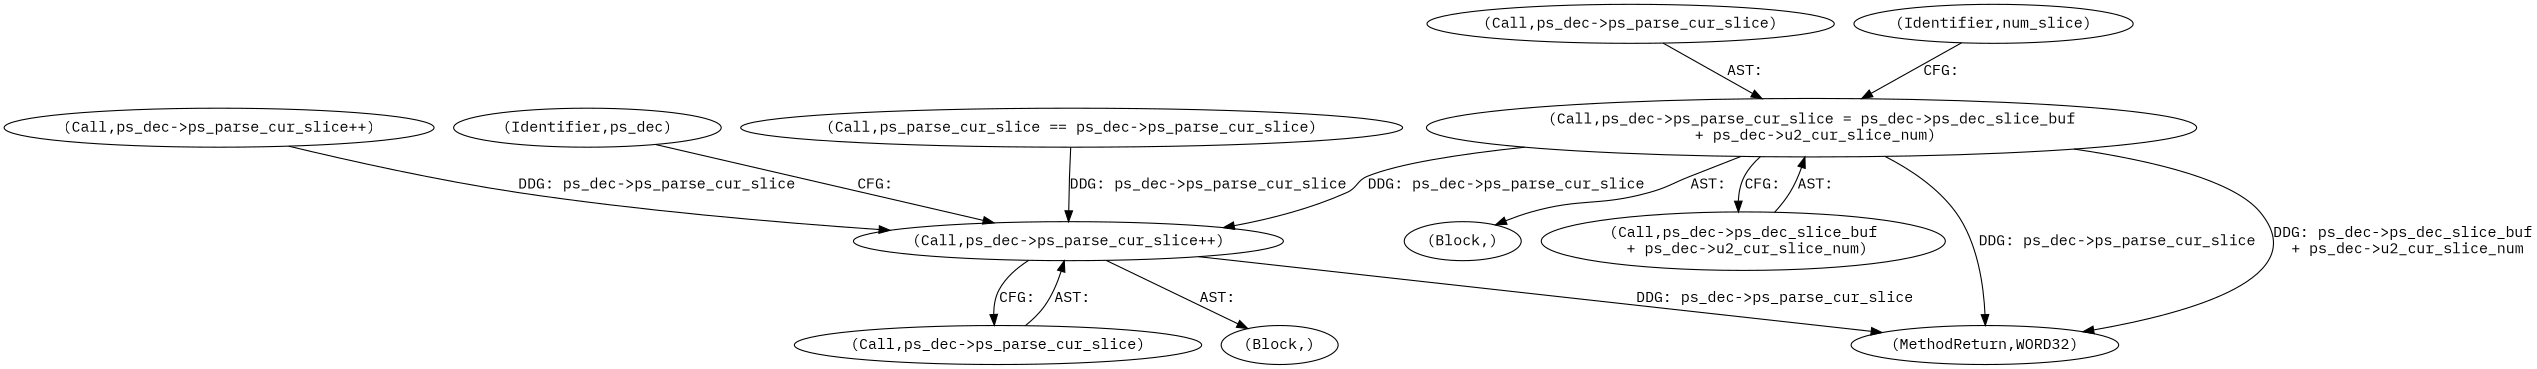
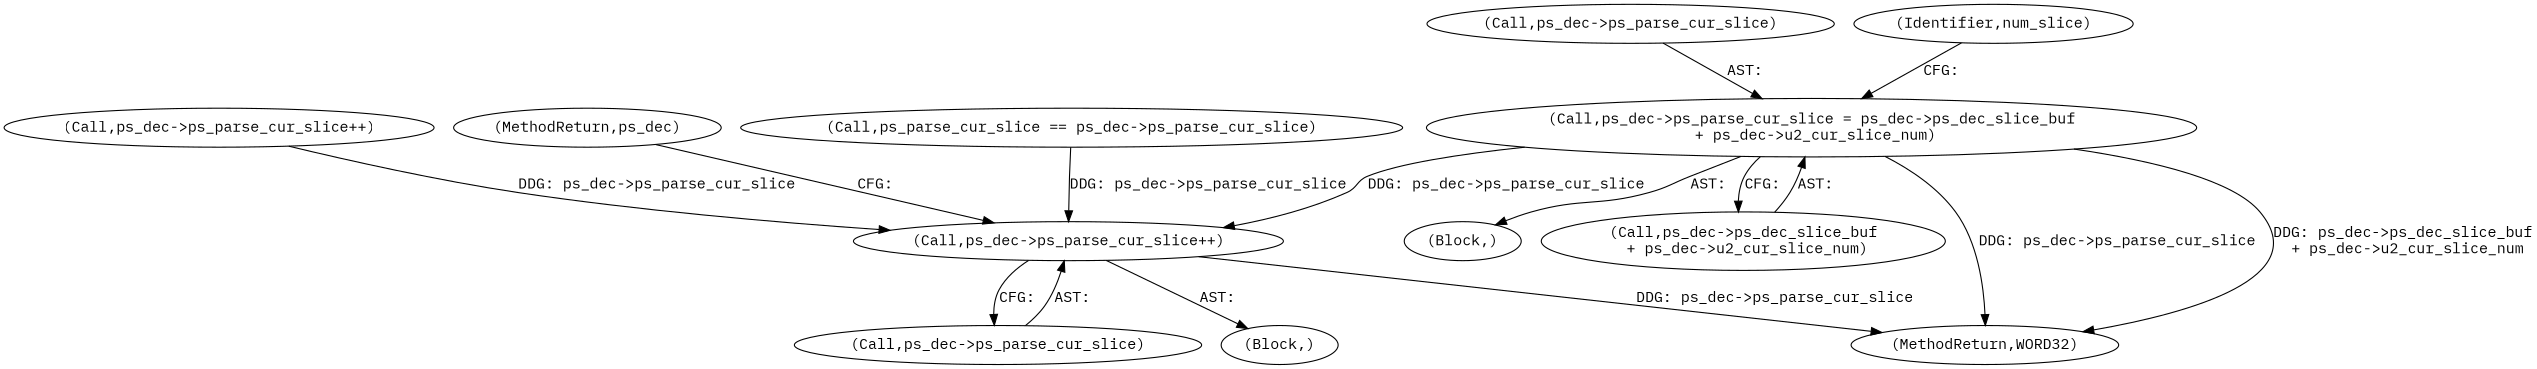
node "(Identifier,ps_dec)": label "(Identifier,ps_dec)" -> "(MethodReturn,ps_dec)"
